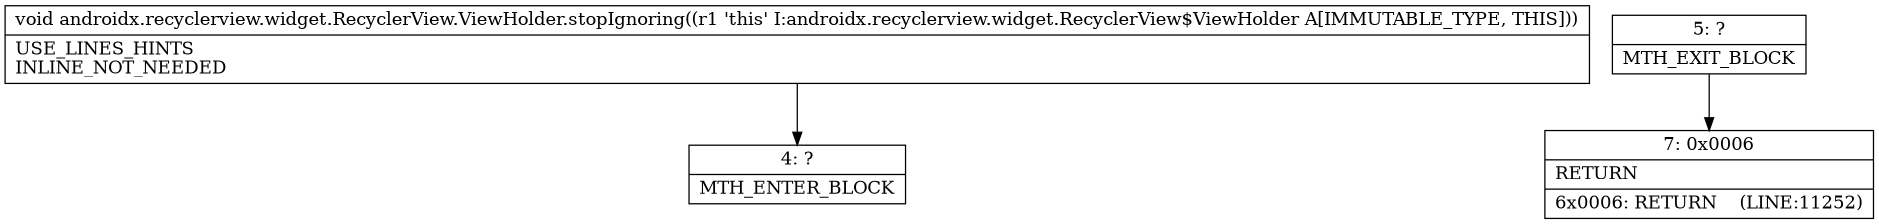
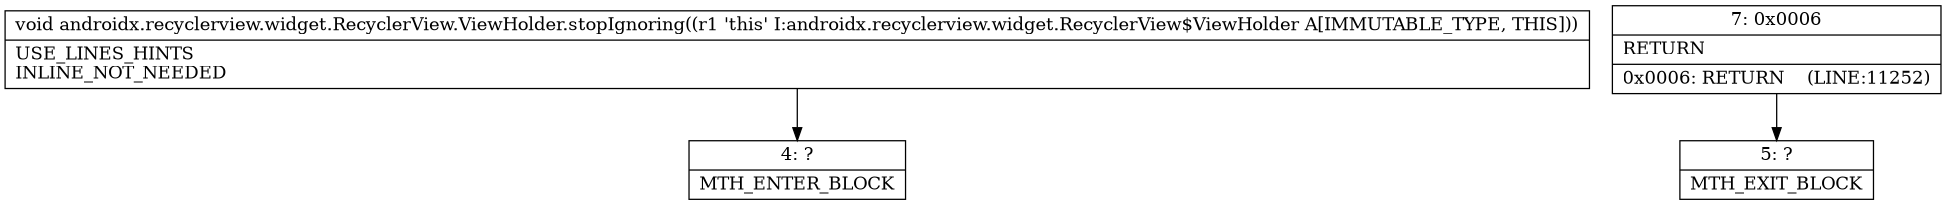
edge "5: ?" -> "7: 0x0006": reversed
node "7: 0x0006": text "6x0006: RETURN    (LINE:11252)" -> "0x0006: RETURN    (LINE:11252)"
